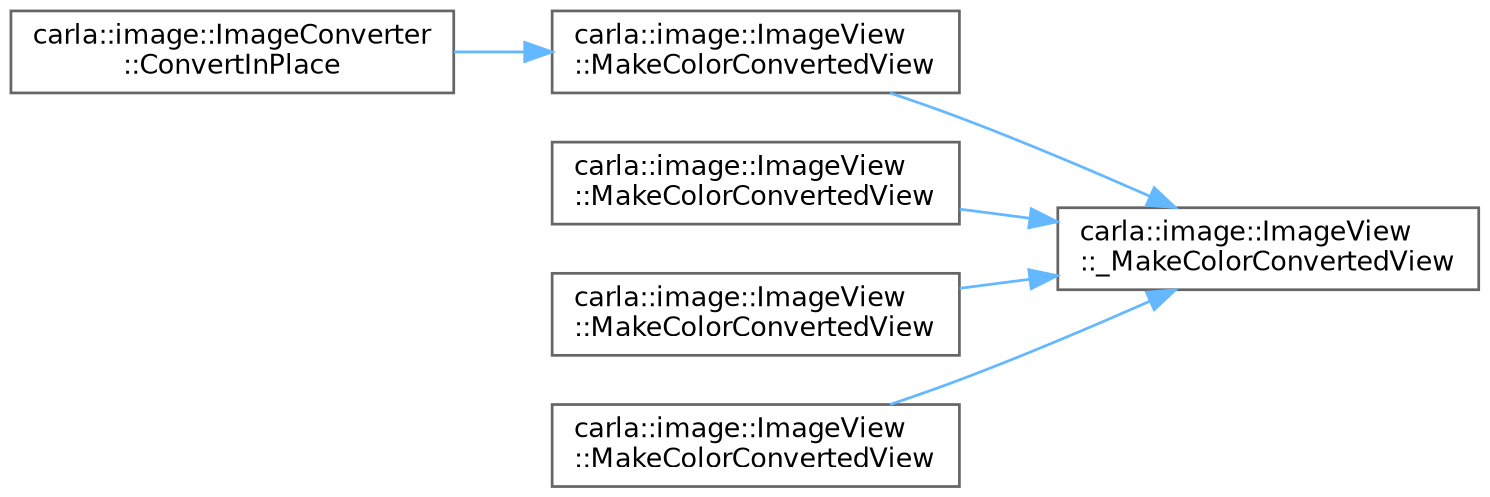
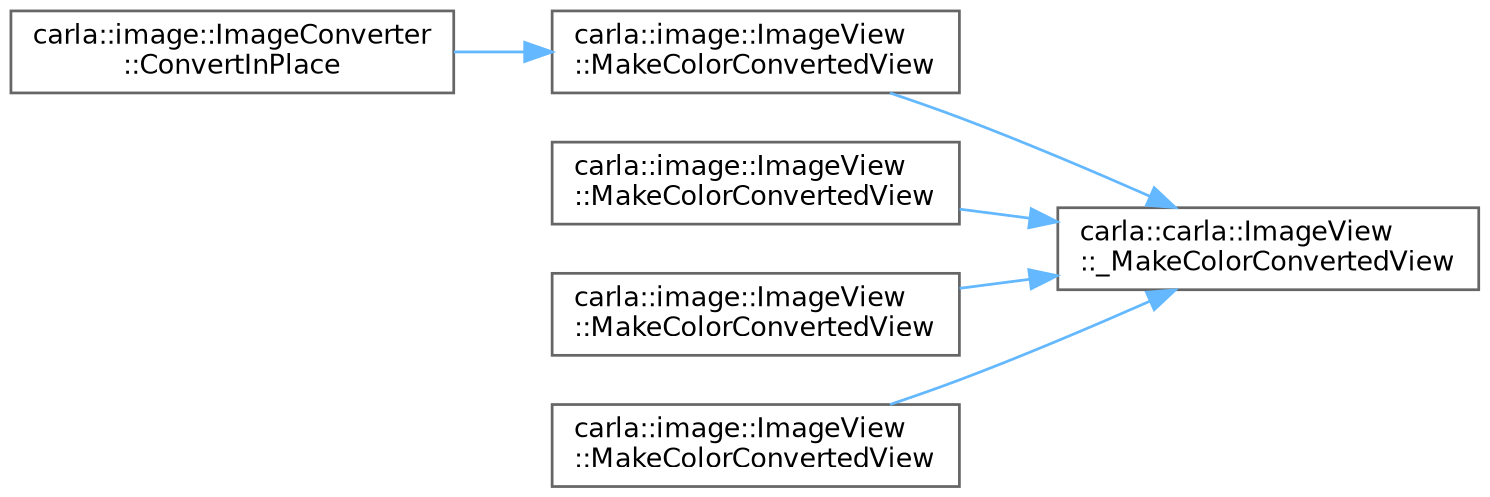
node "carla::image::ImageView ::_MakeColorConvertedView": label "carla::image::ImageView ::_MakeColorConvertedView" -> "carla::carla::ImageView ::_MakeColorConvertedView"
